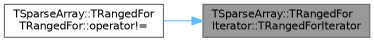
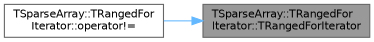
node "TSparseArray::TRangedFor TRangedFor::operator!=": label "TSparseArray::TRangedFor TRangedFor::operator!=" -> "TSparseArray::TRangedFor Iterator::operator!="
